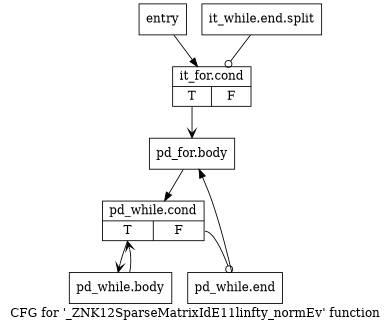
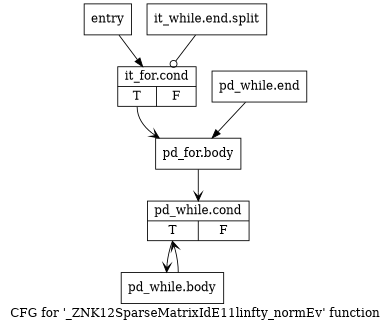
edge "pd_for.body" -> "pd_while.cond": arrowhead normal -> vee
edge "pd_while.cond" -> "pd_while.end": removed
